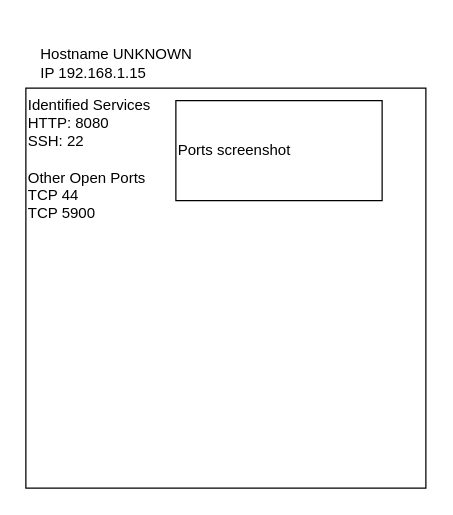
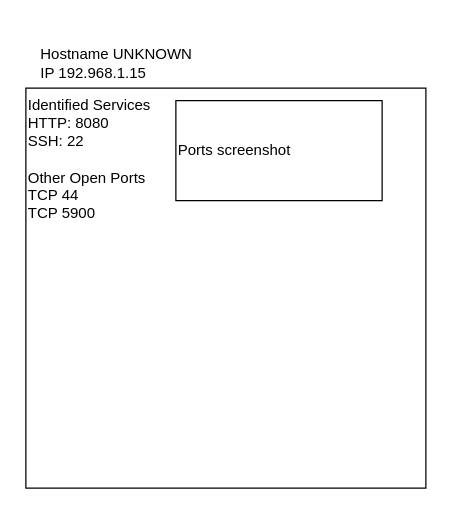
node "Hostname UNKNOWN IP 192.168.1.15": label "Hostname UNKNOWN IP 192.168.1.15" -> "Hostname UNKNOWN IP 192.968.1.15"
